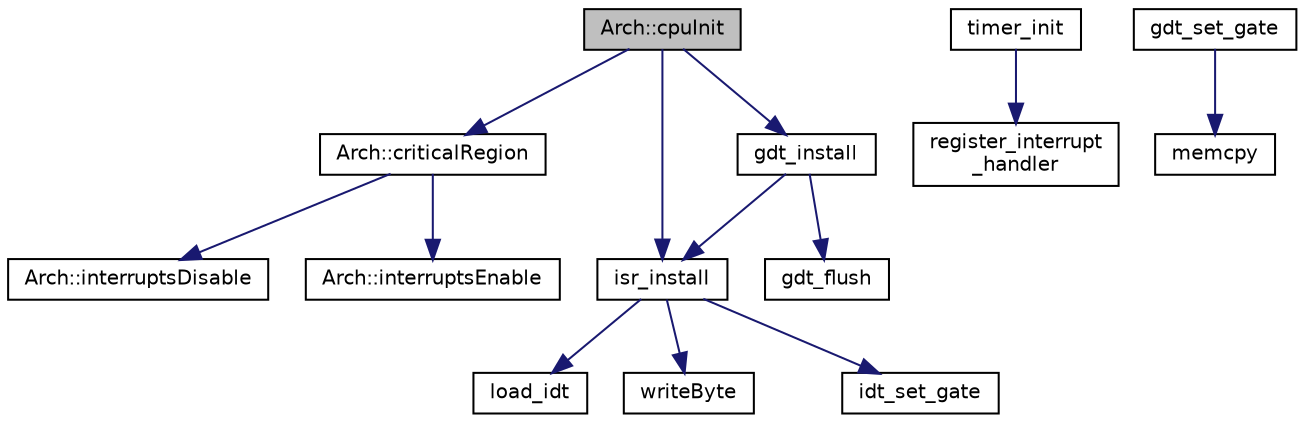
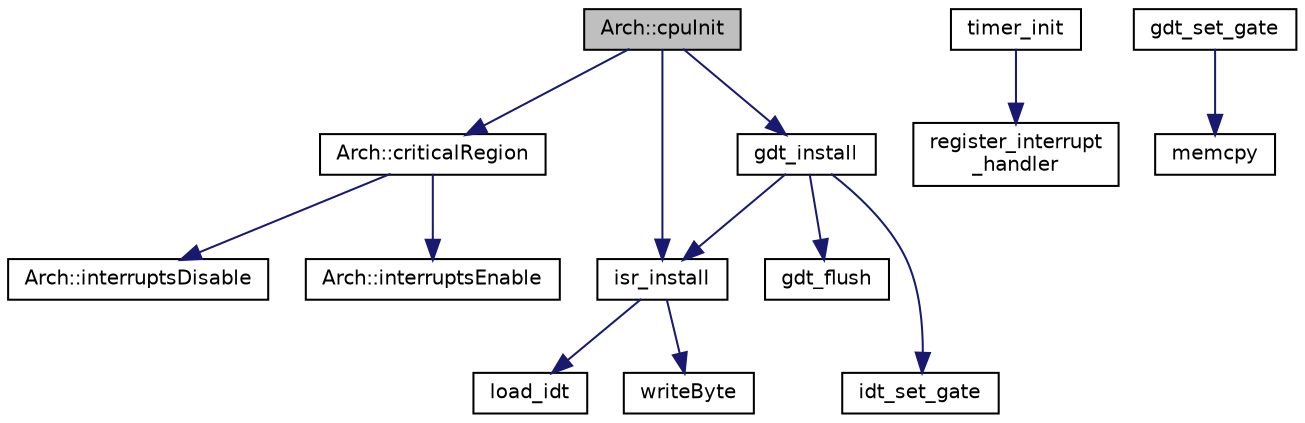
edge "isr_install" -> "idt_set_gate": now "gdt_install" -> "idt_set_gate"
